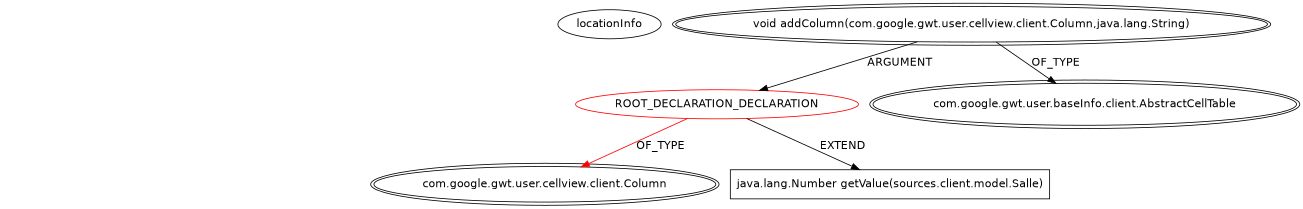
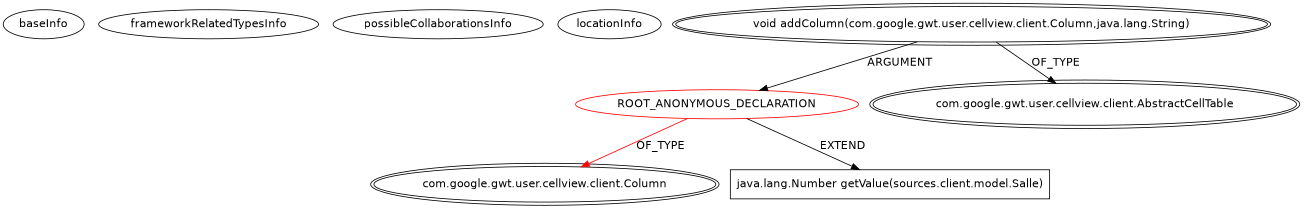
node "baseInfo": added
node "frameworkRelatedTypesInfo": added
node "possibleCollaborationsInfo": added
node "ROOT_DECLARATION_DECLARATION": label "ROOT_DECLARATION_DECLARATION" -> "ROOT_ANONYMOUS_DECLARATION"
node "com.google.gwt.user.baseInfo.client.AbstractCellTable": label "com.google.gwt.user.baseInfo.client.AbstractCellTable" -> "com.google.gwt.user.cellview.client.AbstractCellTable"
